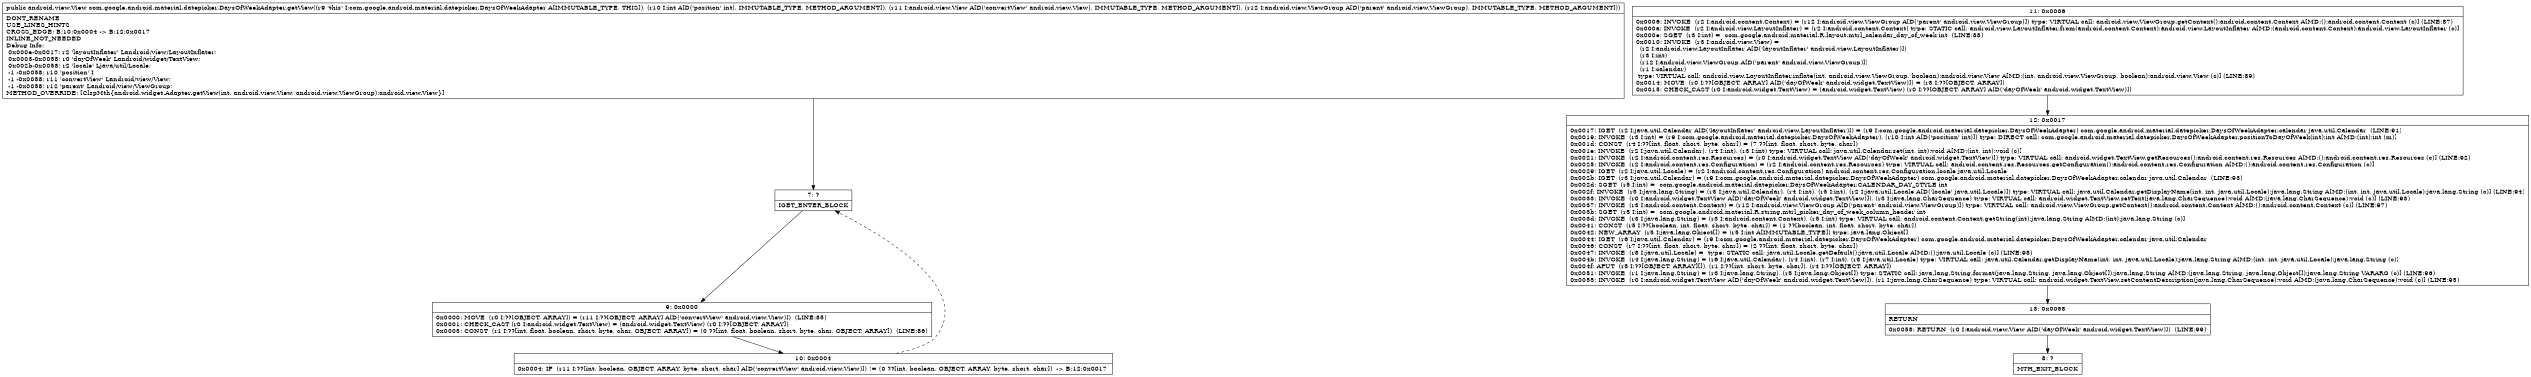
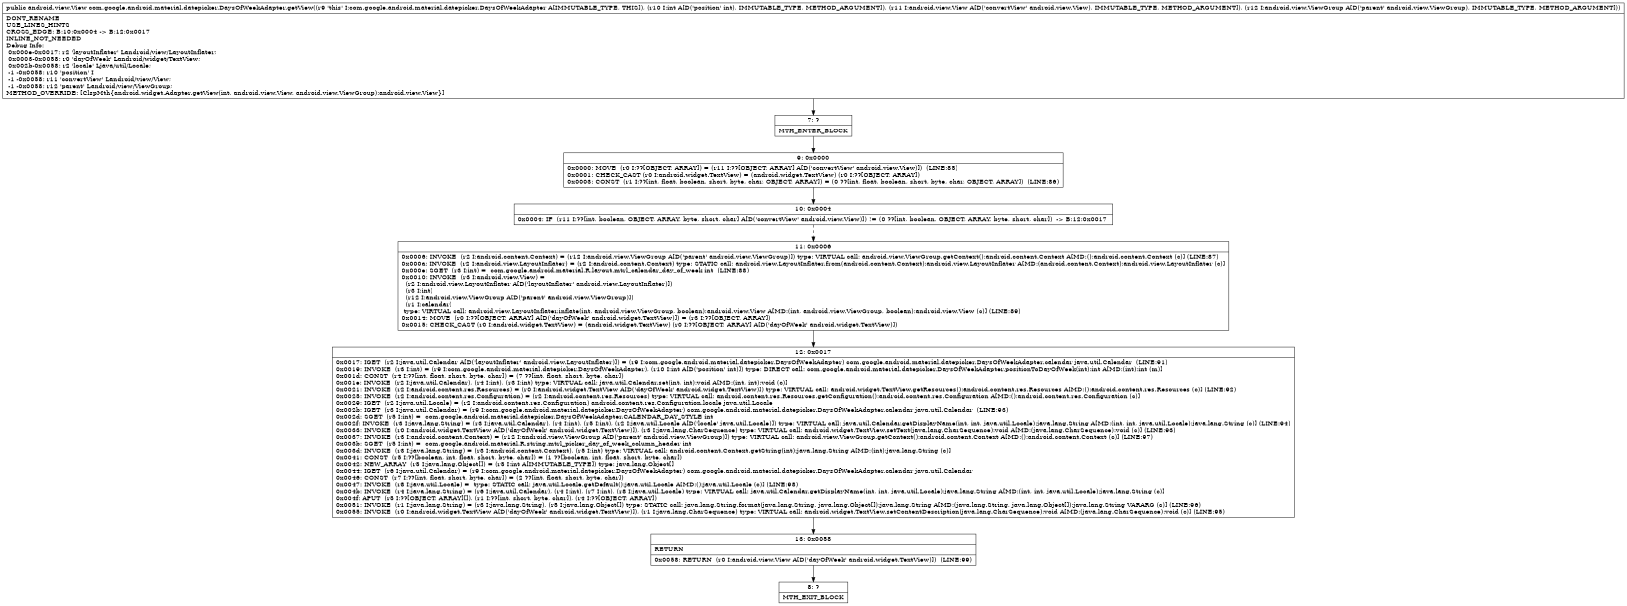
node "7: ?": text "IGET_ENTER_BLOCK" -> "MTH_ENTER_BLOCK"
edge "10: 0x0004" -> "7: ?": now "10: 0x0004" -> "11: 0x0006"
